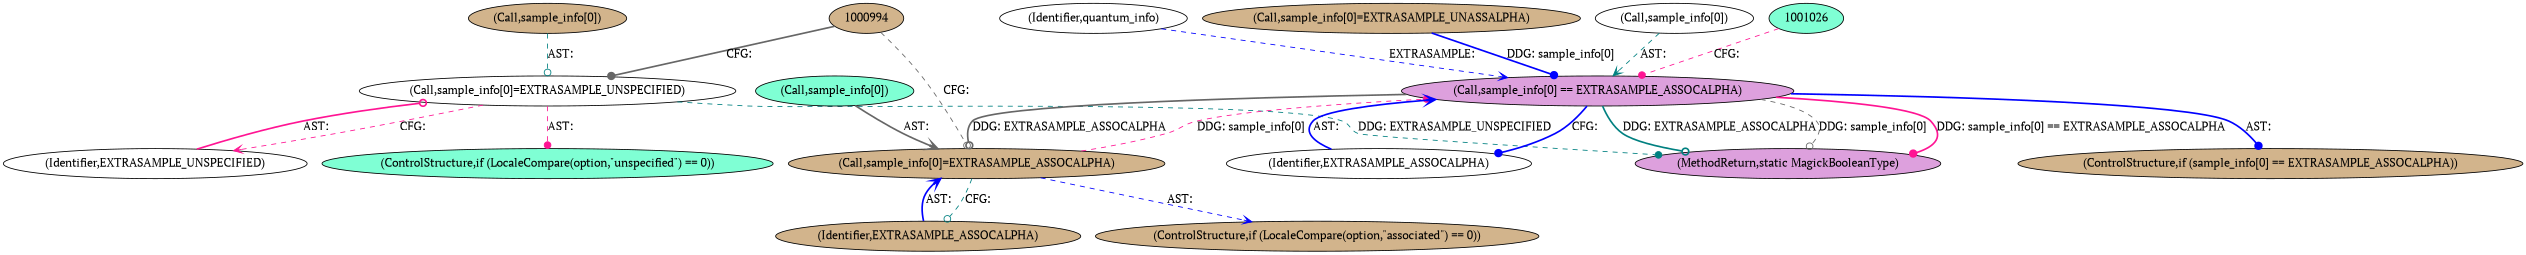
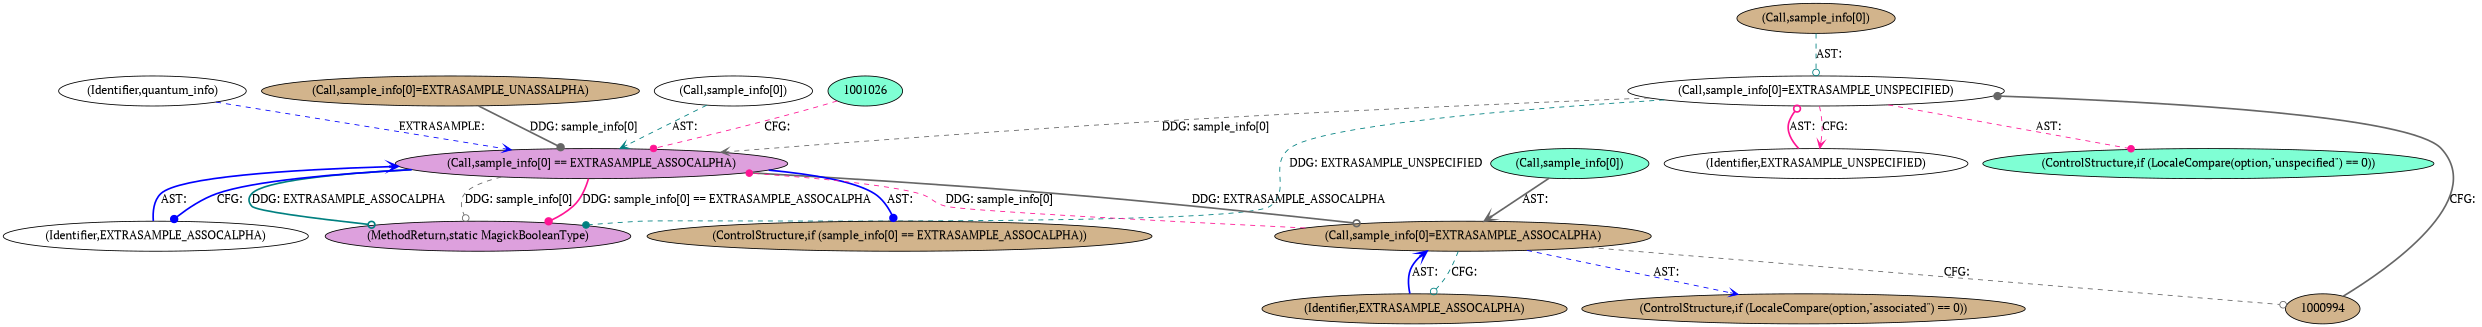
edge "(Call,sample_info[0]=EXTRASAMPLE_UNASSALPHA)" -> "(Call,sample_info[0] == EXTRASAMPLE_ASSOCALPHA)": color blue -> gray40
edge "1000994" -> "(Call,sample_info[0]=EXTRASAMPLE_ASSOCALPHA)": reversed
edge "(Call,sample_info[0]=EXTRASAMPLE_UNSPECIFIED)" -> "(Call,sample_info[0] == EXTRASAMPLE_ASSOCALPHA)": added, label "DDG: sample_info[0]"
